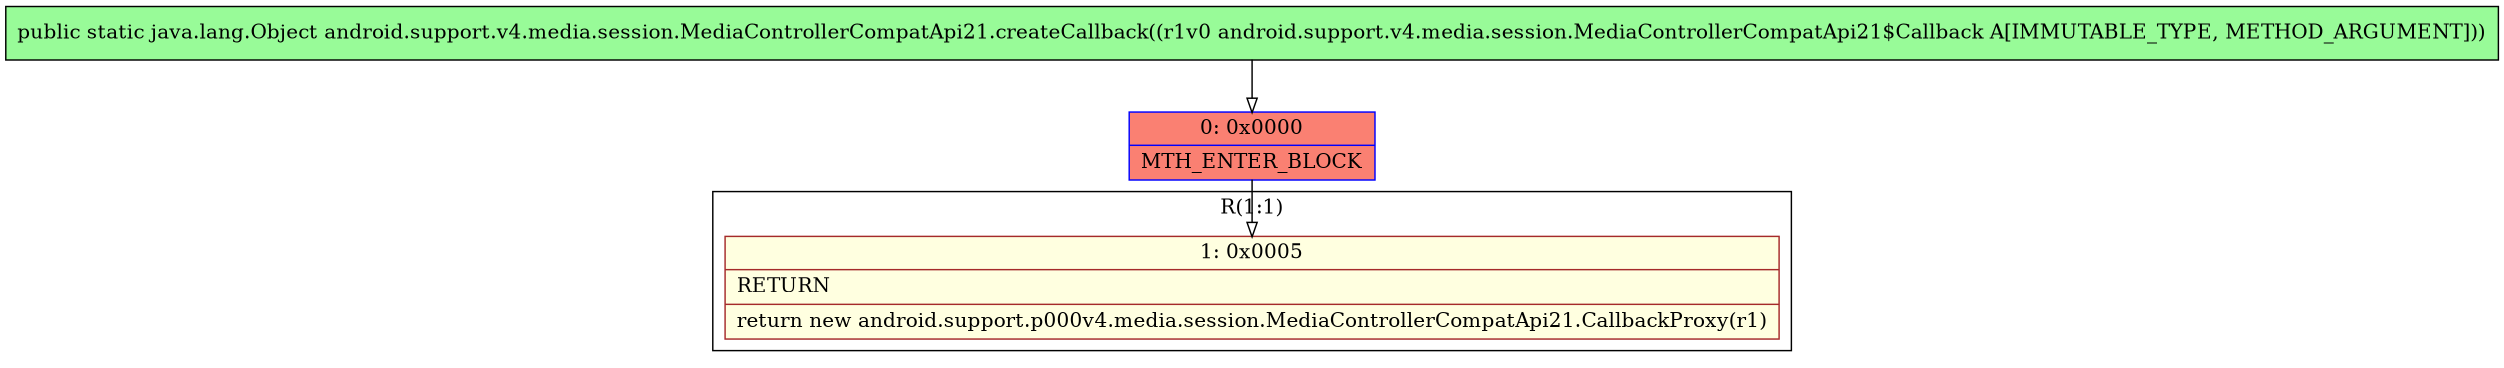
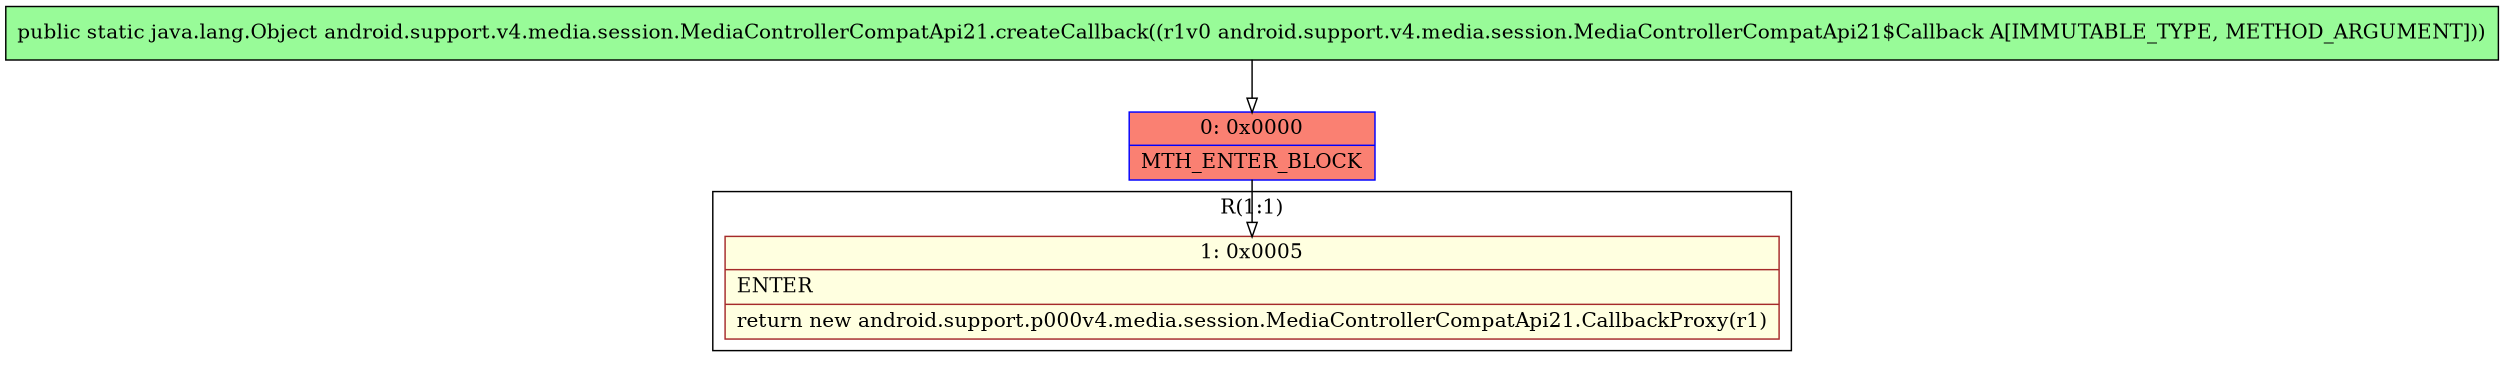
node "1: 0x0005": text "RETURN" -> "ENTER"
